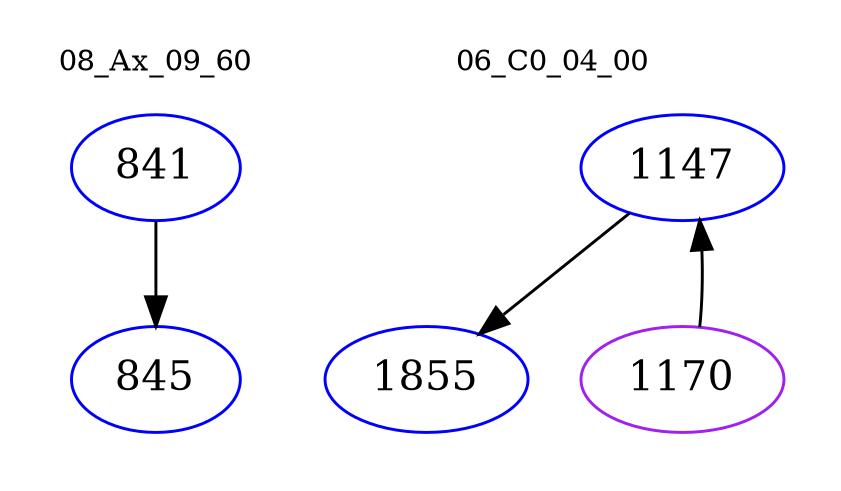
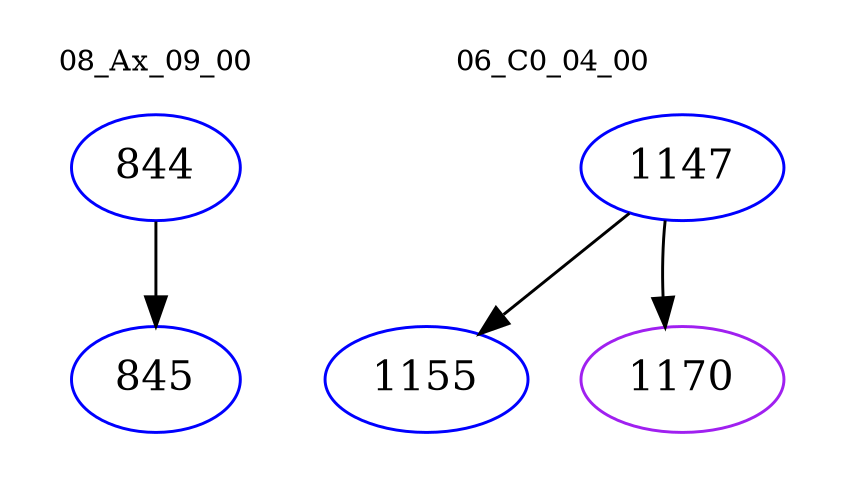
cluster "08_Ax_09_60": label "08_Ax_09_60" -> "08_Ax_09_00"
node "841": label "841" -> "844"
edge "1170" -> "1147": reversed
node "1855": label "1855" -> "1155"
